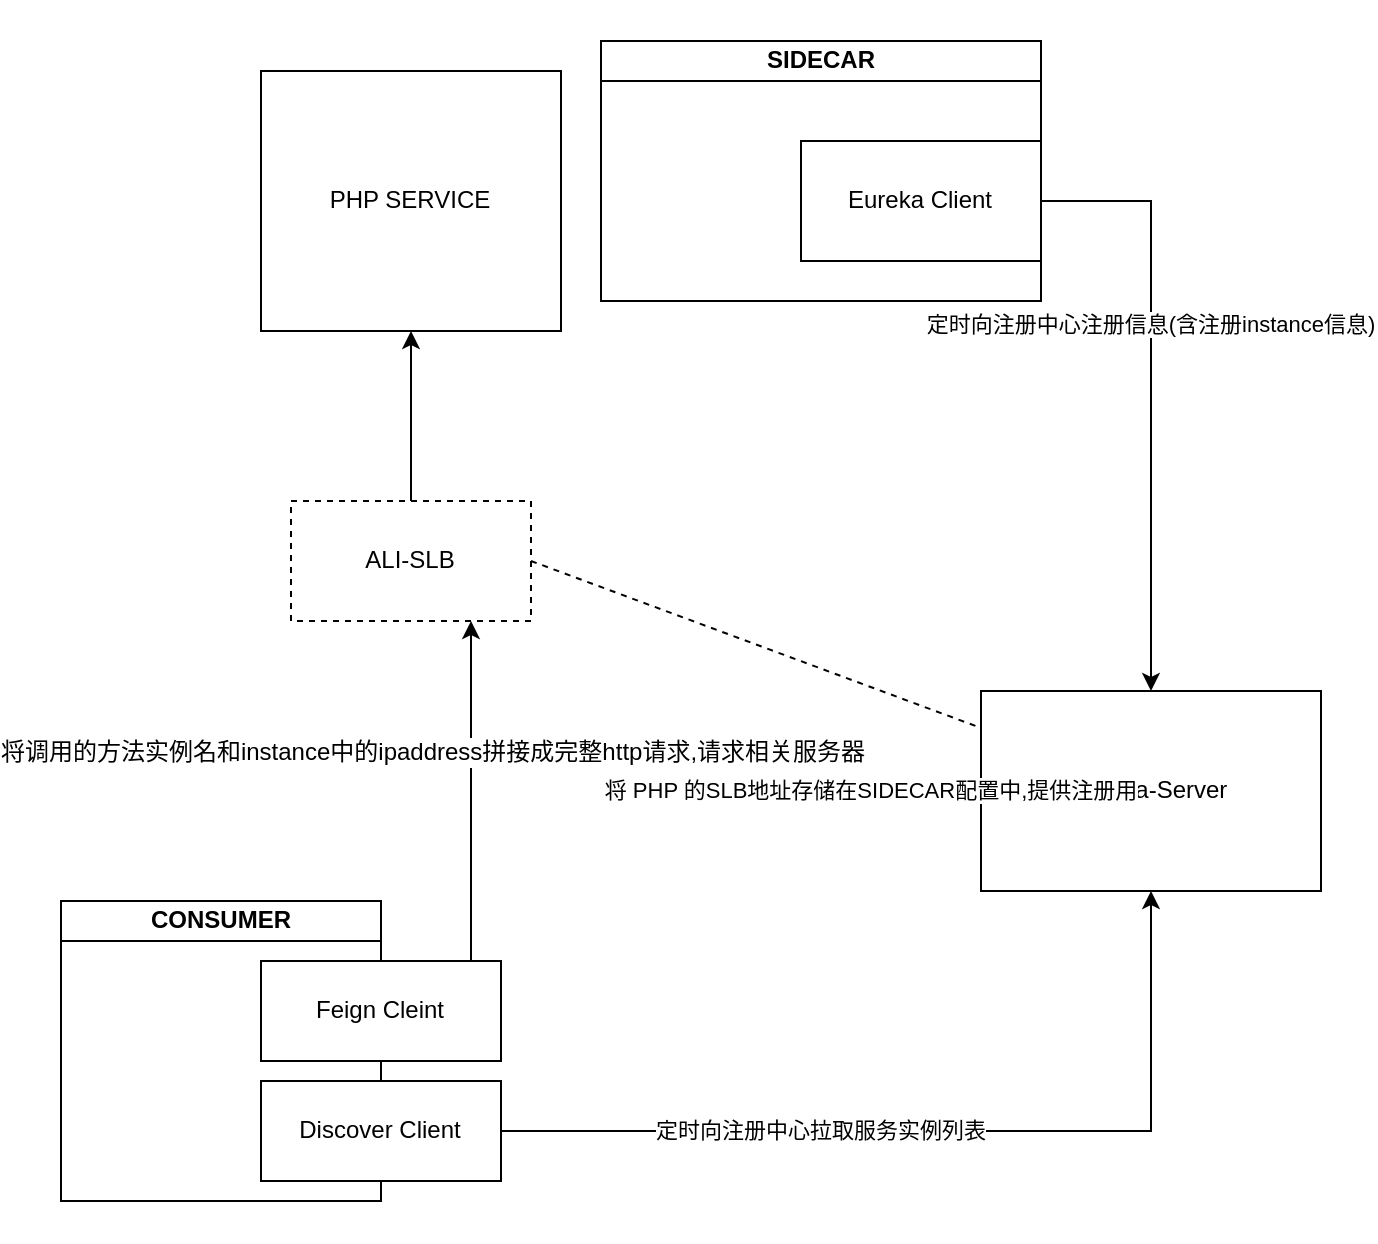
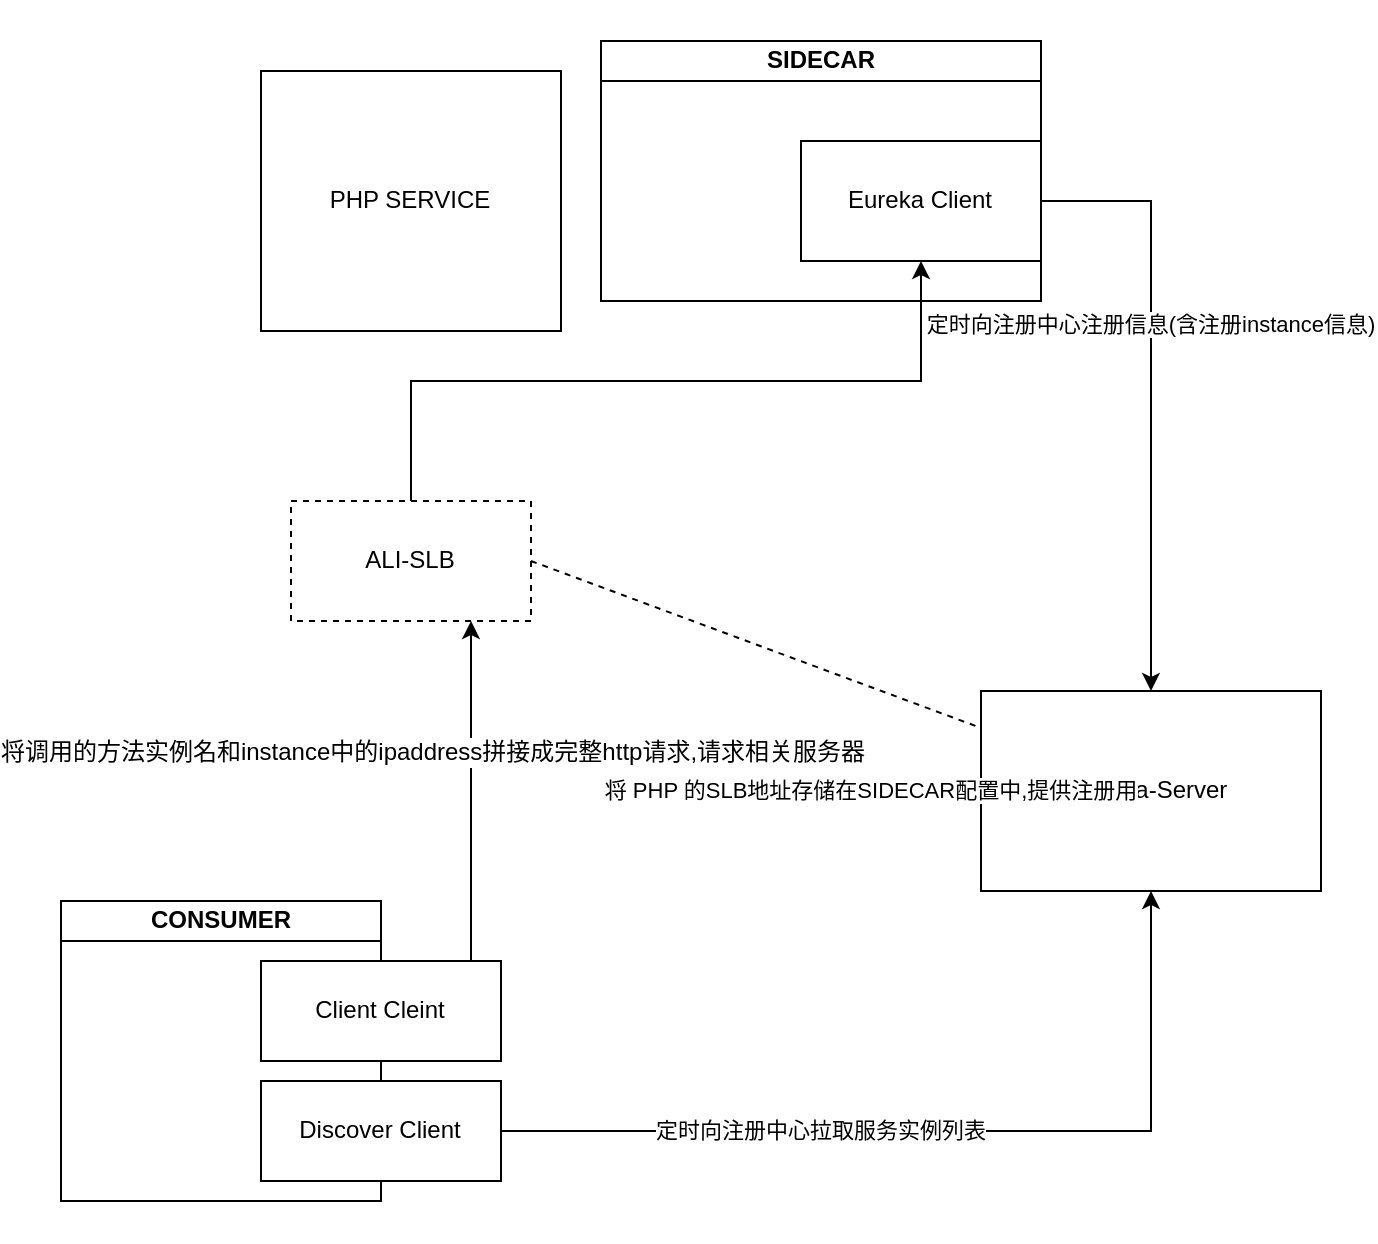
edge "ALI-SLB" -> "PHP SERVICE": now "ALI-SLB" -> "Eureka Client"
node "Feign Cleint": label "Feign Cleint" -> "Client Cleint"
